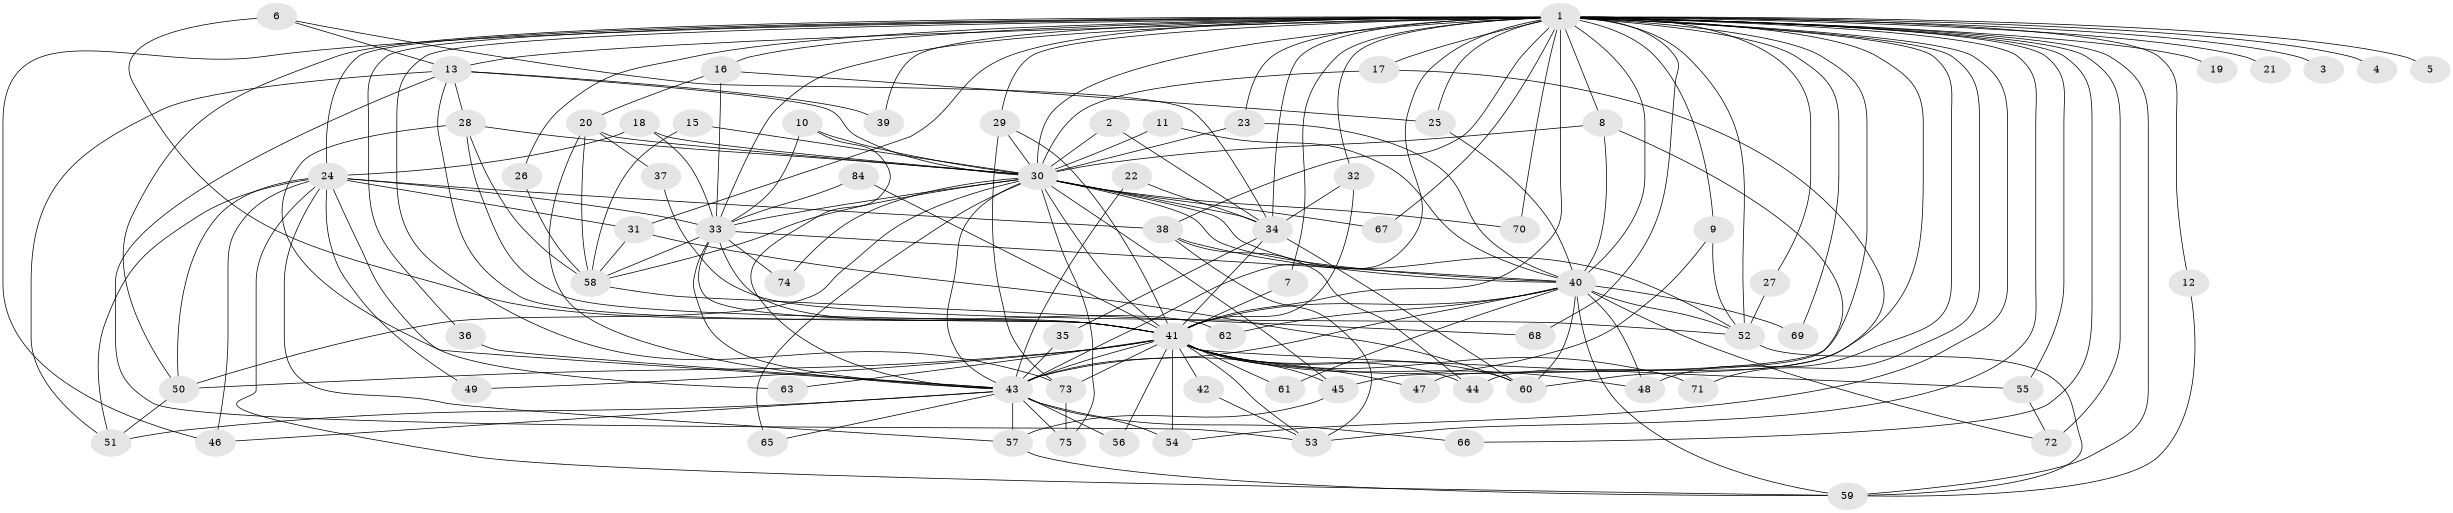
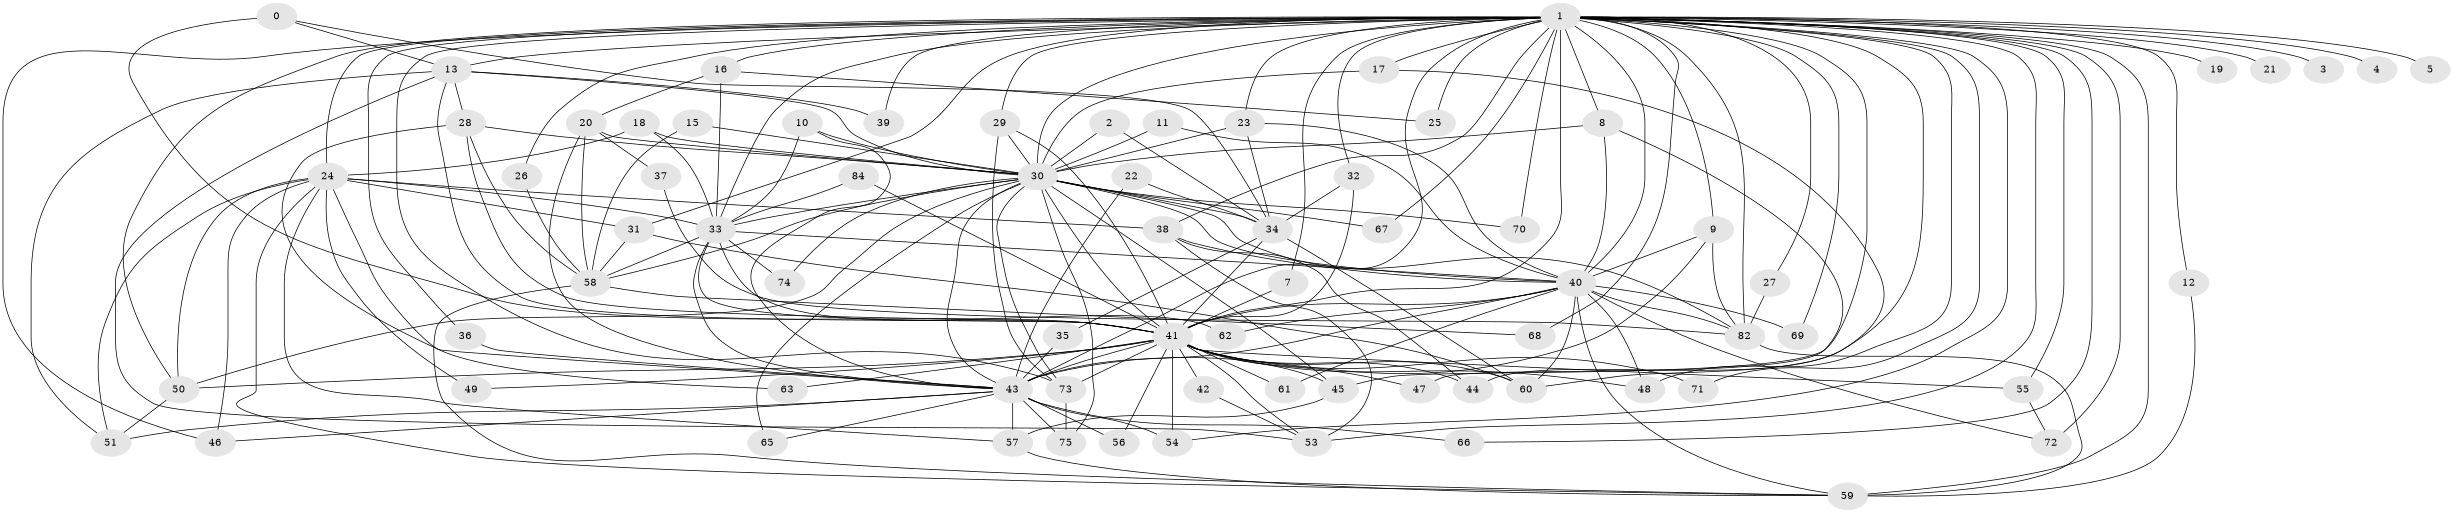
node "6": label "6" -> "0"
edge "1" -- "34": now "23" -- "34"
edge "25" -- "40": now "9" -- "40"
edge "30" -- "73": added
node "52": label "52" -> "82"
edge "58" -- "59": added
